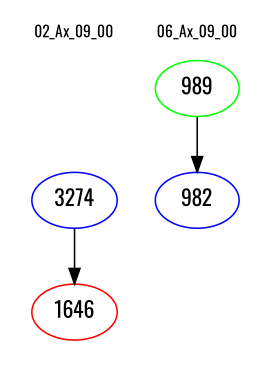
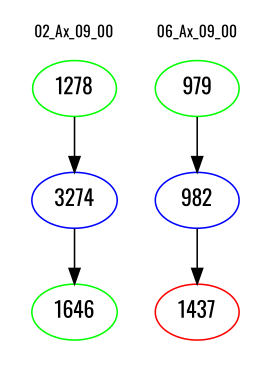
node "1278": added
node "989": label "989" -> "979"
node "1646": color red -> green
node "1437": added
